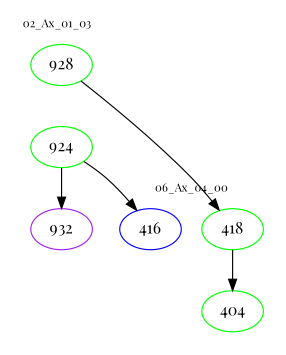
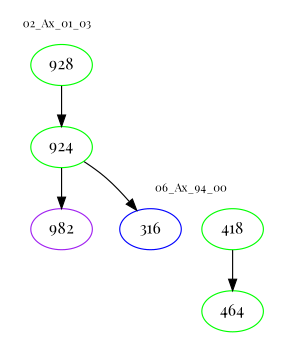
edge "928" -> "418": now "928" -> "924"
cluster "06_Ax_04_00": label "06_Ax_04_00" -> "06_Ax_94_00"
node "932": label "932" -> "982"
node "416": label "416" -> "316"
node "404": label "404" -> "464"
